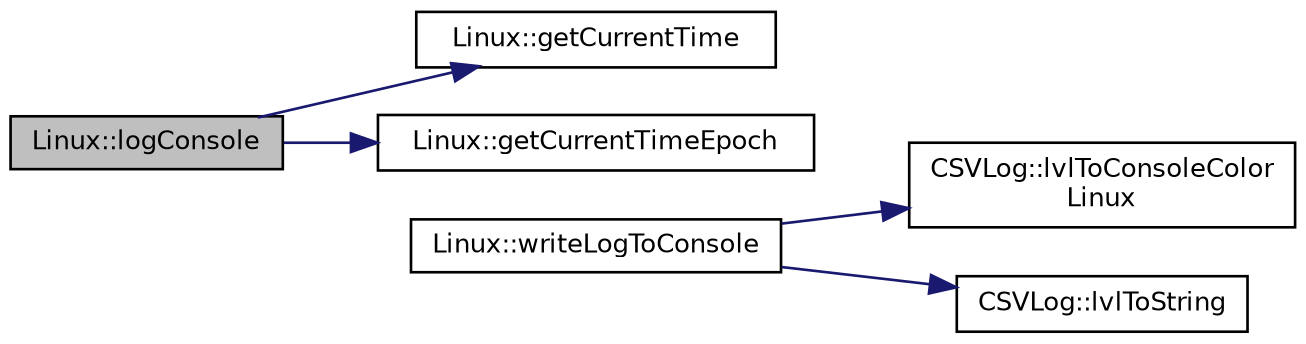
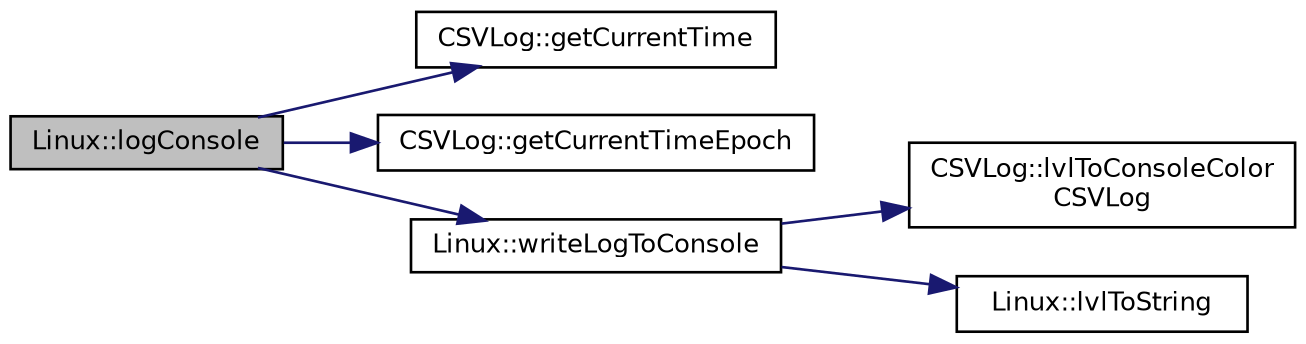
node "Linux::getCurrentTime": label "Linux::getCurrentTime" -> "CSVLog::getCurrentTime"
node "Linux::getCurrentTimeEpoch": label "Linux::getCurrentTimeEpoch" -> "CSVLog::getCurrentTimeEpoch"
node "CSVLog::lvlToConsoleColor Linux": label "CSVLog::lvlToConsoleColor Linux" -> "CSVLog::lvlToConsoleColor CSVLog"
edge "Linux::logConsole" -> "Linux::writeLogToConsole": added
node "CSVLog::lvlToString": label "CSVLog::lvlToString" -> "Linux::lvlToString"
